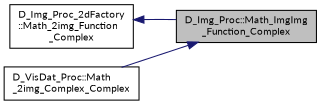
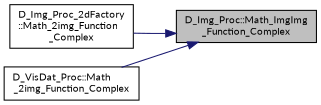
edge "D_Img_Proc::Math_ImgImg _Function_Complex" -> "D_Img_Proc_2dFactory ::Math_2img_Function _Complex": reversed
node "D_VisDat_Proc::Math _2img_Complex_Complex": label "D_VisDat_Proc::Math _2img_Complex_Complex" -> "D_VisDat_Proc::Math _2img_Function_Complex"
